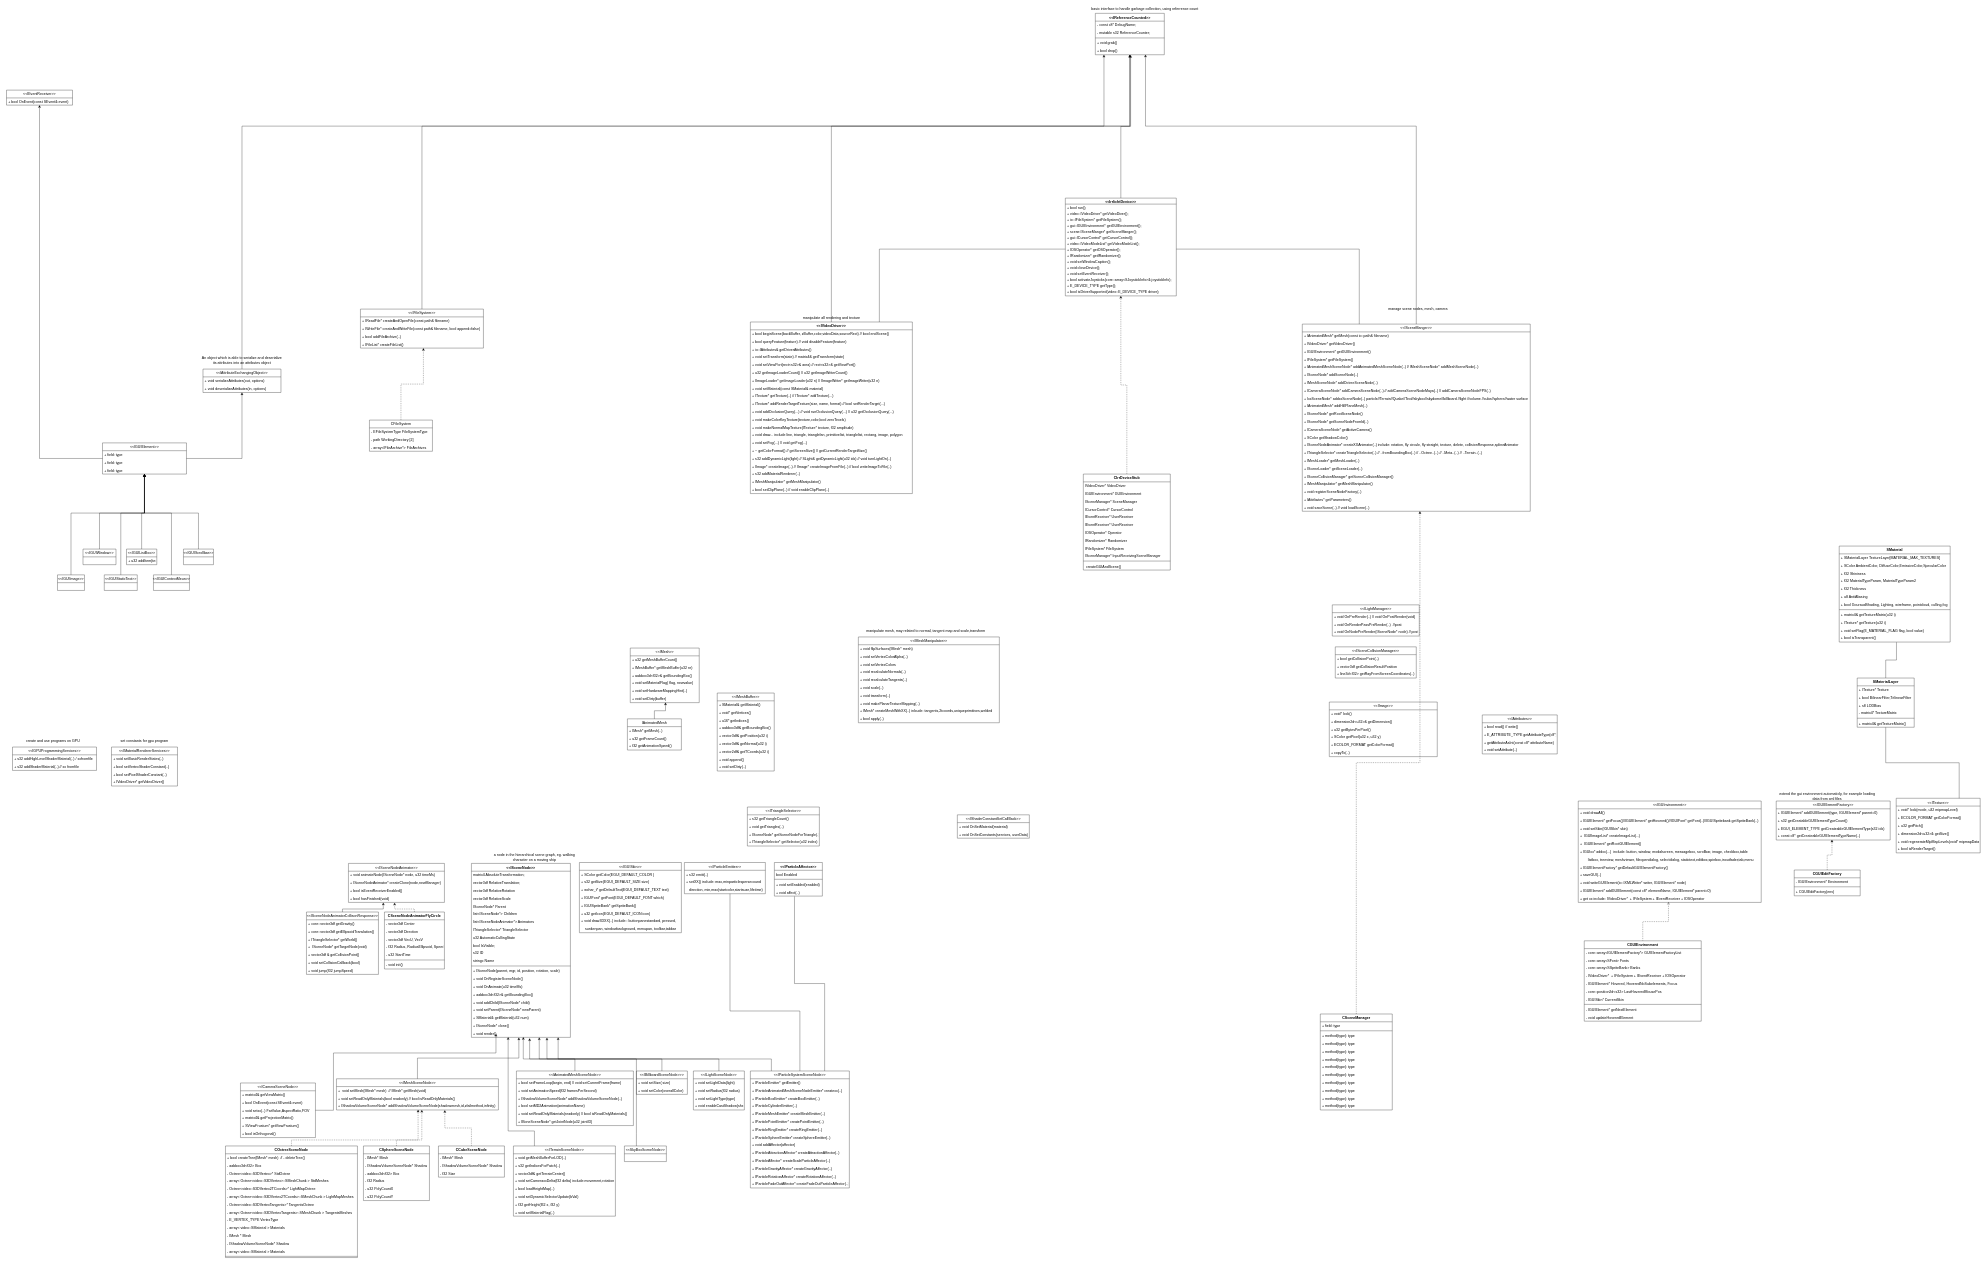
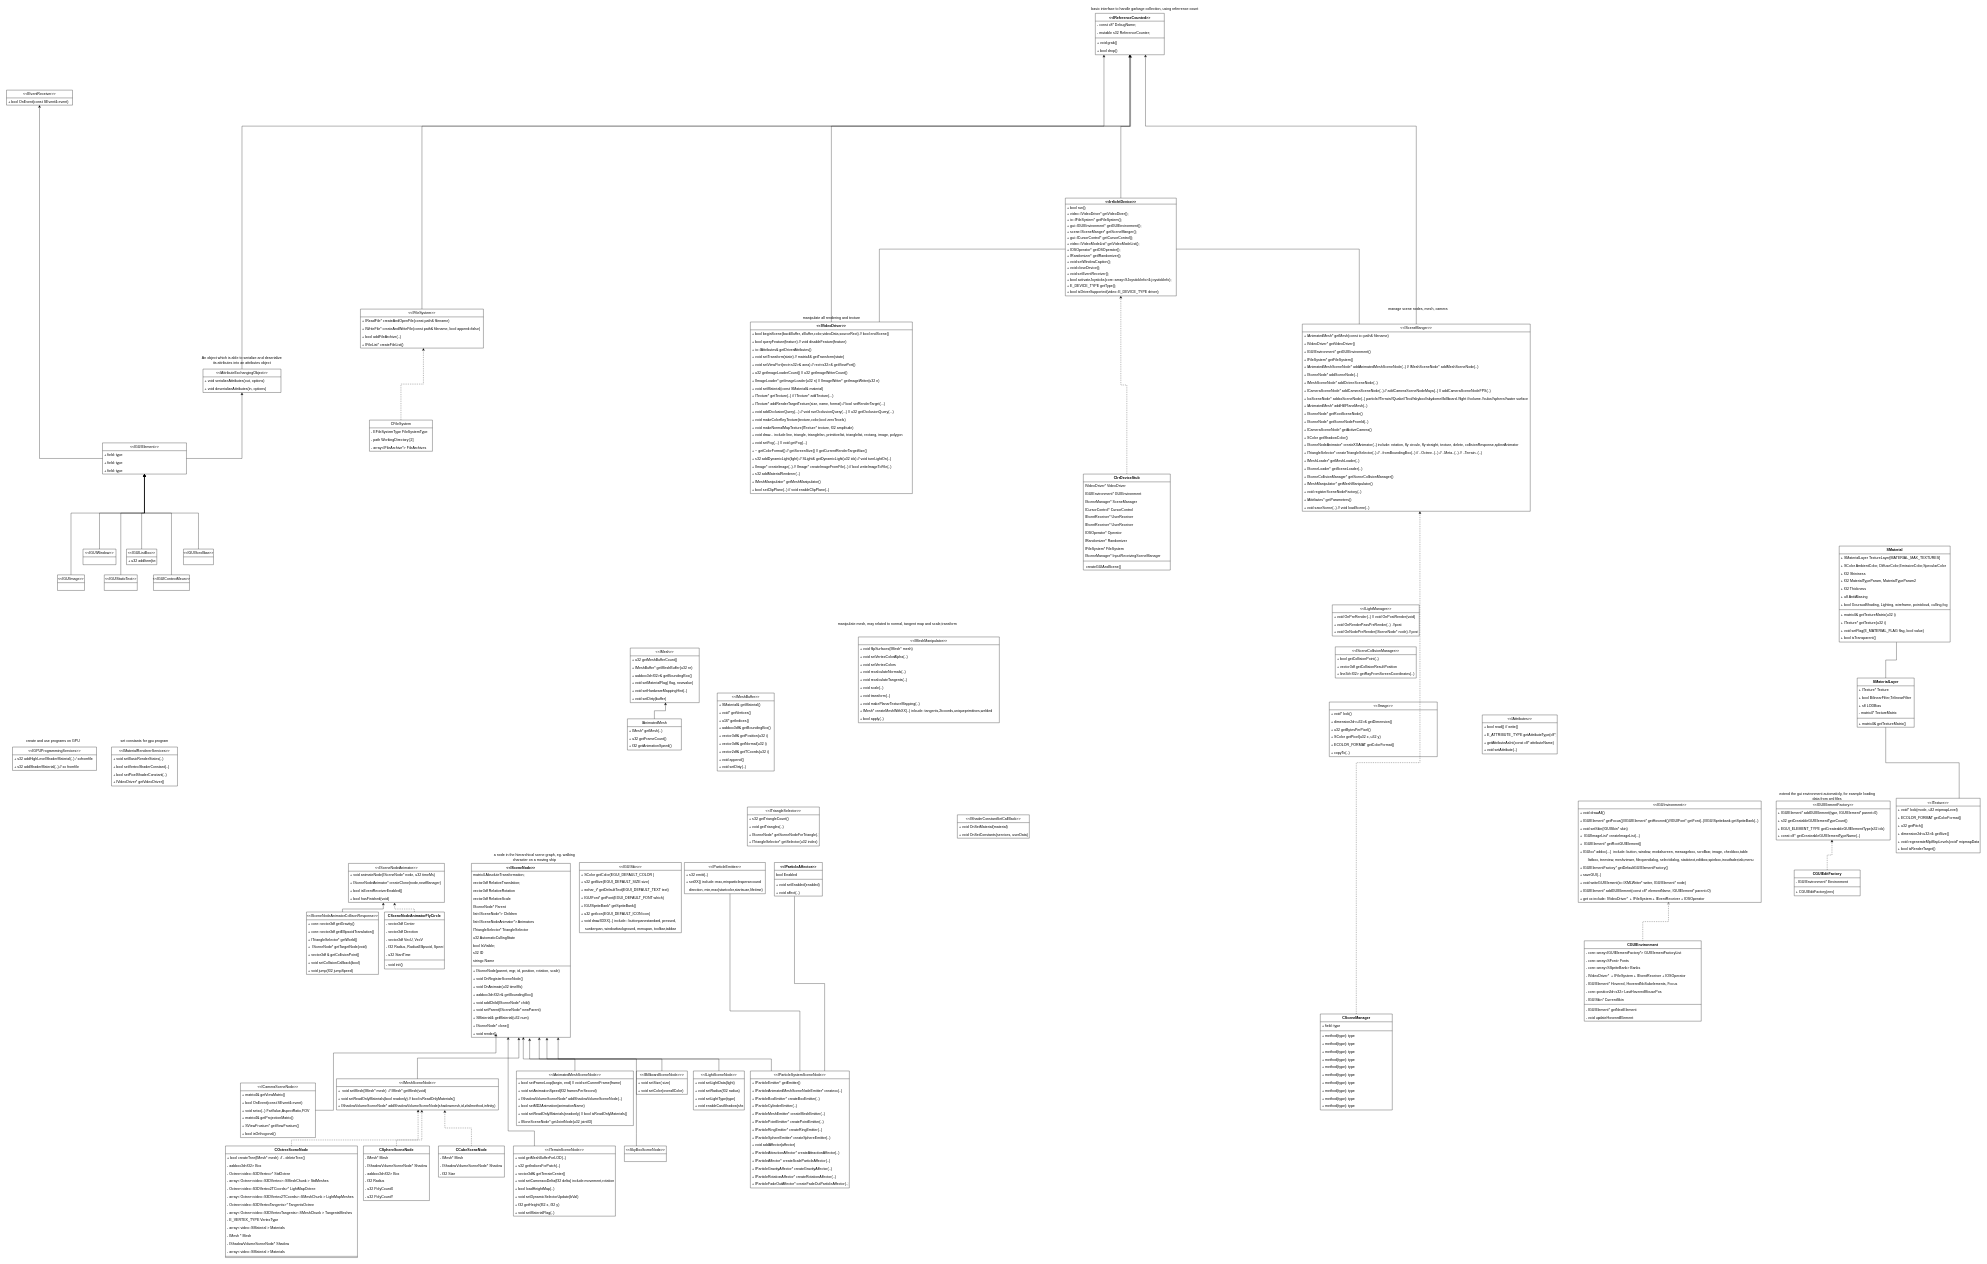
node "manipulate mesh, may related to normal, tangent map and scale,transform": moved (926, 631) -> (897, 624)
